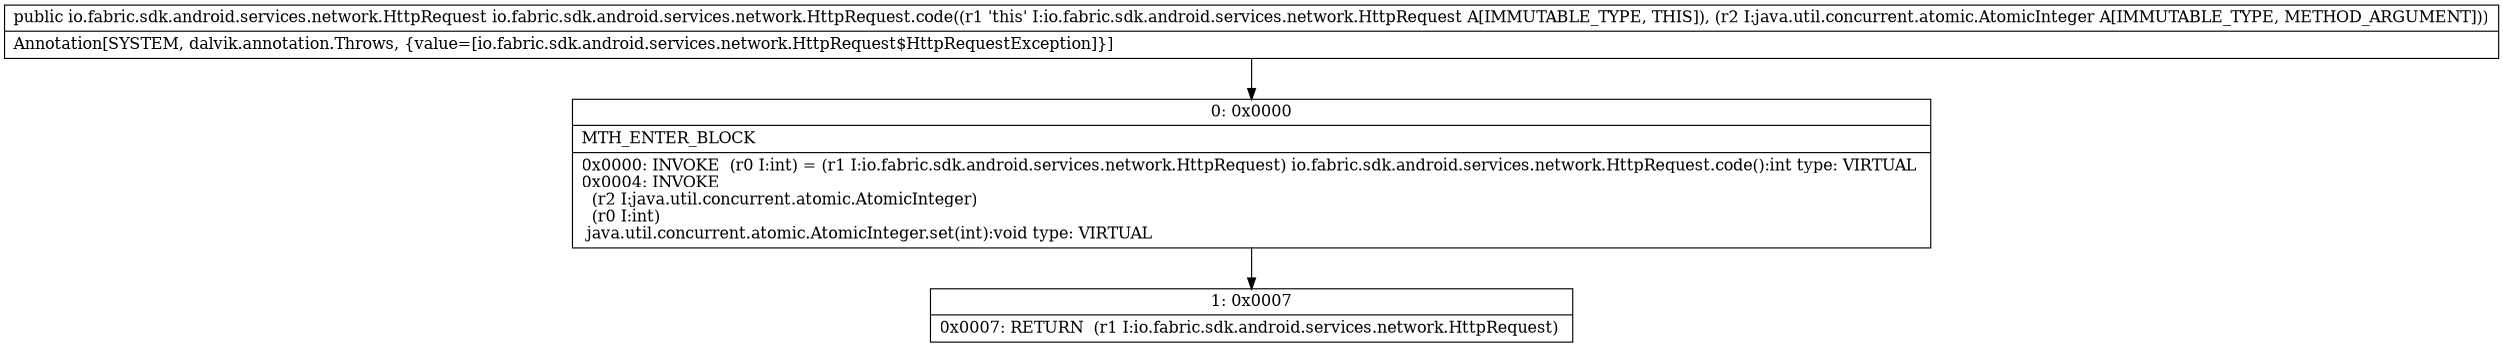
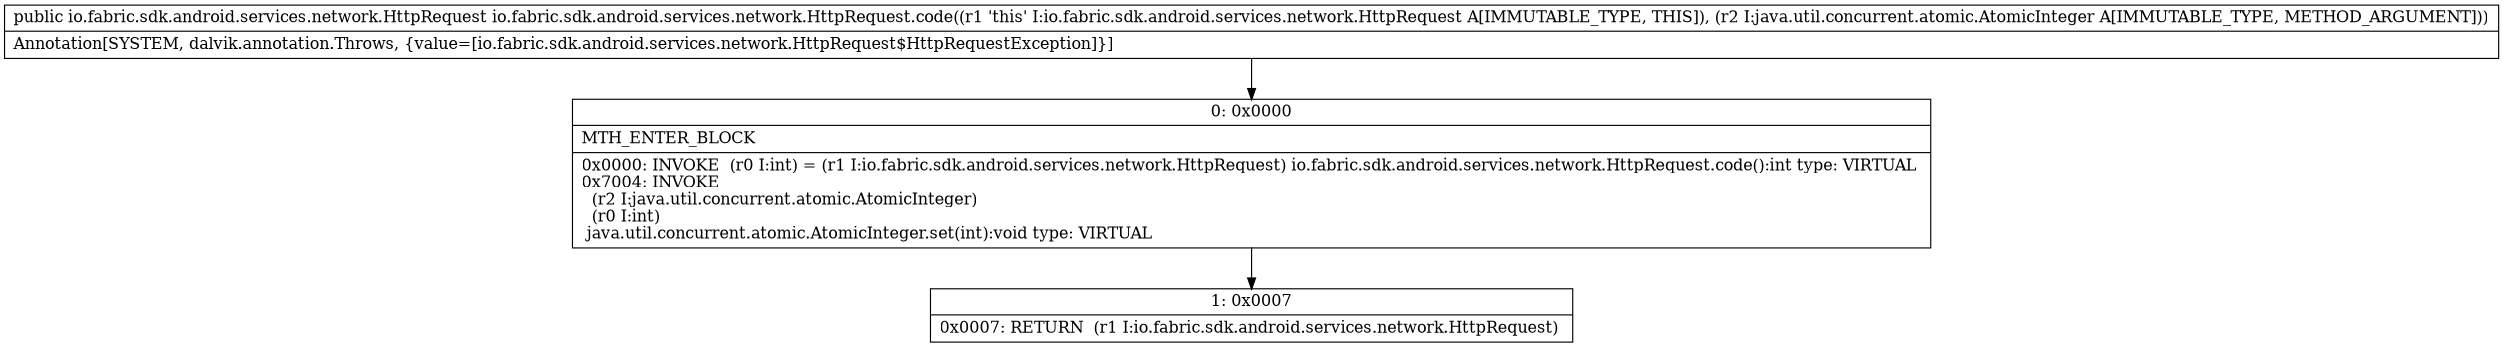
node "0: 0x0000": text "0x0004: INVOKE" -> "0x7004: INVOKE"
